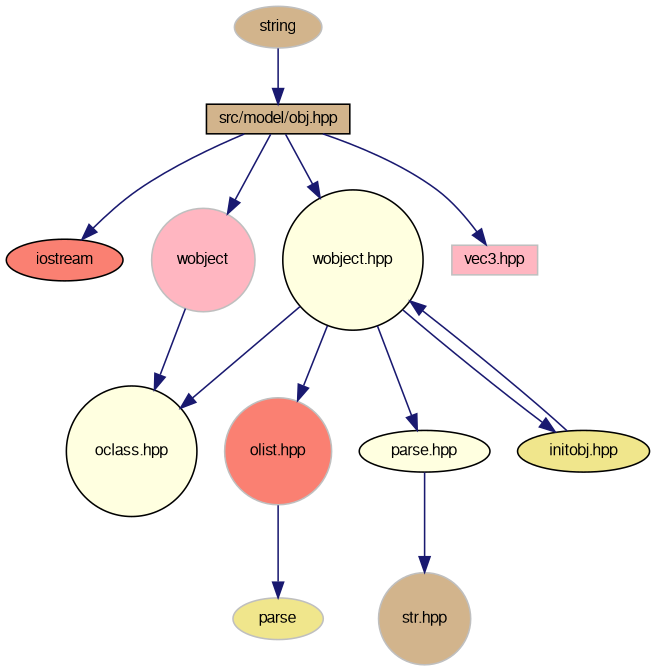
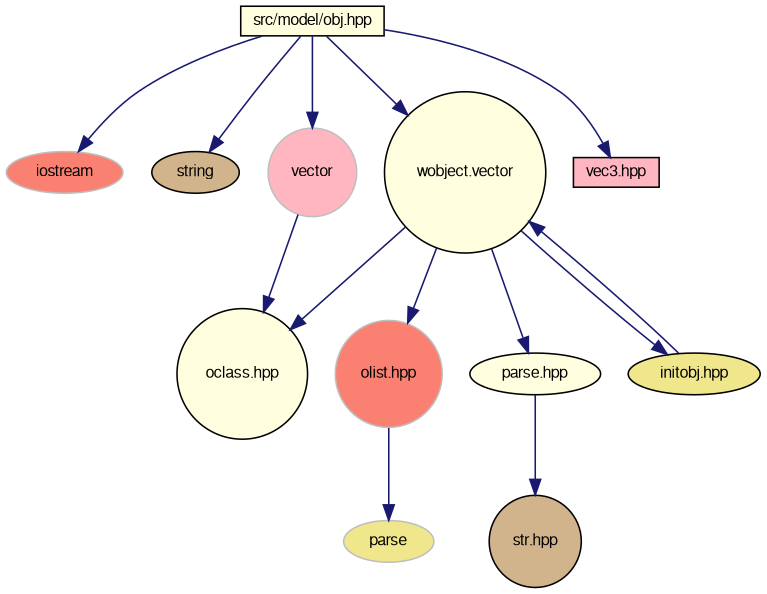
node "string": color grey75 -> black
edge "string" -> "src/model/obj.hpp": reversed
node "src/model/obj.hpp": fillcolor tan -> lightyellow
node "iostream": color black -> grey75
node "wobject": label "wobject" -> "vector"
node "wobject.hpp": label "wobject.hpp" -> "wobject.vector"
node "vec3.hpp": color grey75 -> black
node "str.hpp": color grey75 -> black
